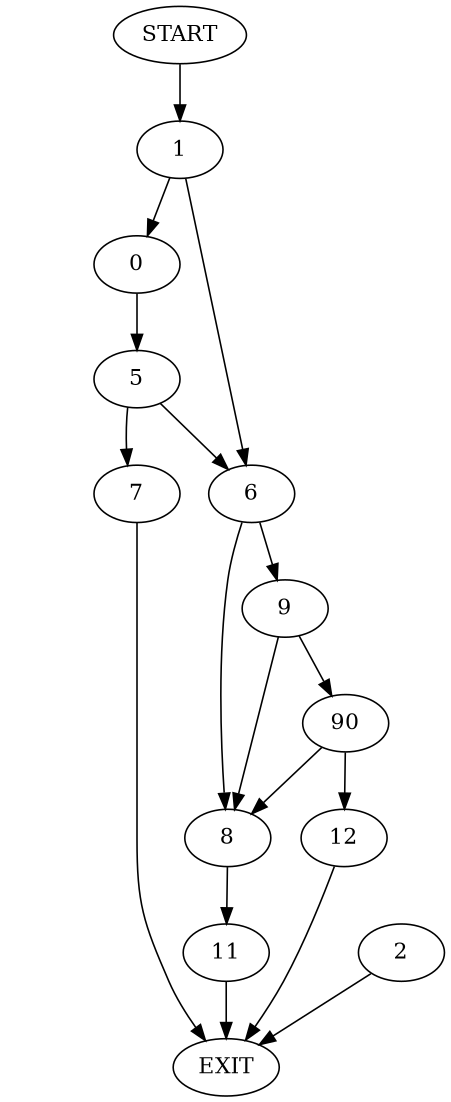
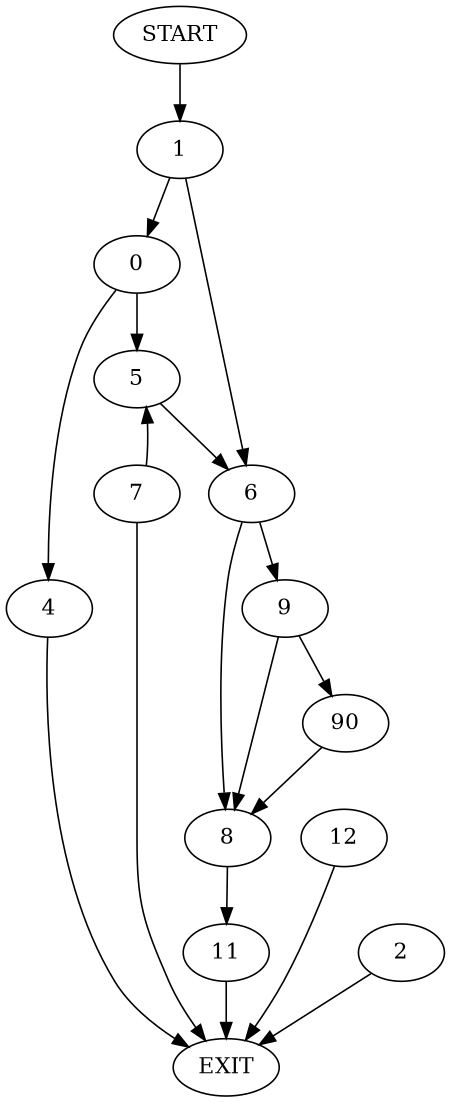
edge "5" -> "7": reversed
node "4": added
edge "90" -> "12": removed
